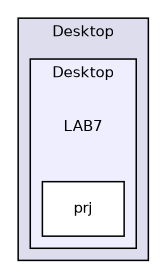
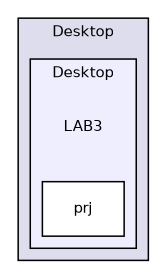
node "LAB7": label "LAB7" -> "LAB3"
